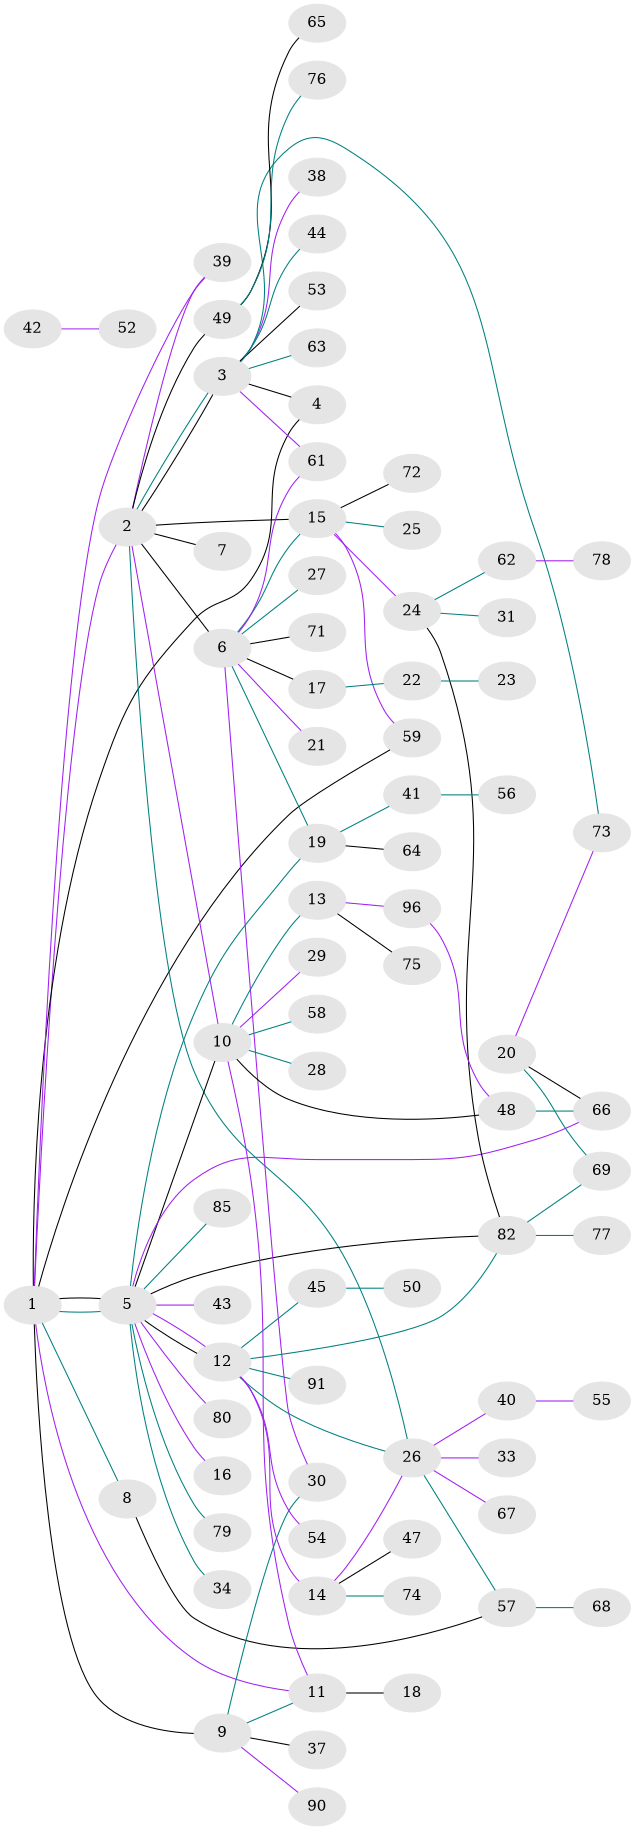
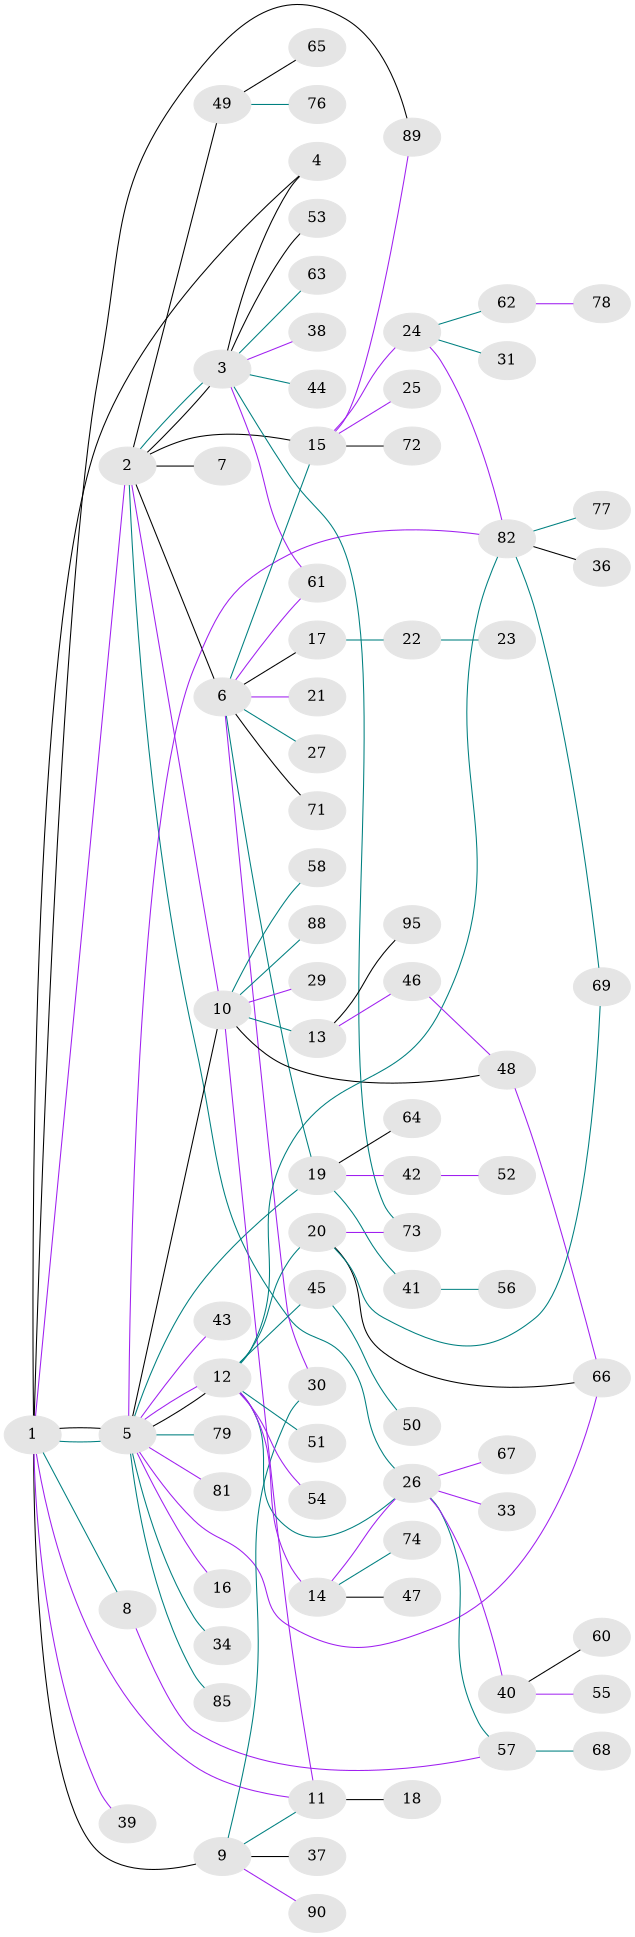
edge "39" -- "2": removed
edge "15" -- "25": color teal -> purple
node "36": added
node "59": label "59" -> "89"
node "96": label "96" -> "46"
edge "24" -- "82": color black -> purple
node "75": label "75" -> "95"
node "28": label "28" -> "88"
edge "48" -- "66": color teal -> purple
edge "19" -- "42": added
edge "82" -- "5": color black -> purple
edge "20" -- "12": added
node "91": label "91" -> "51"
node "80": label "80" -> "81"
node "60": added
edge "8" -- "57": color black -> purple
